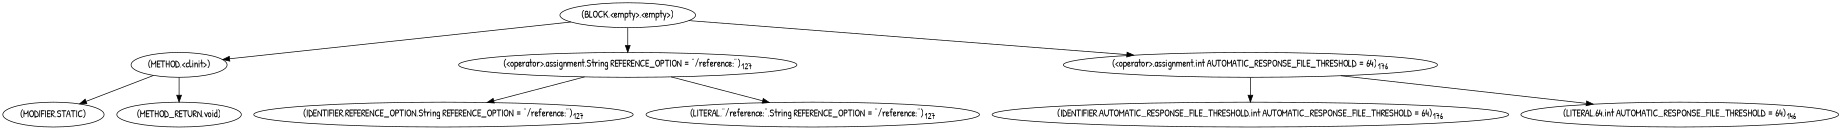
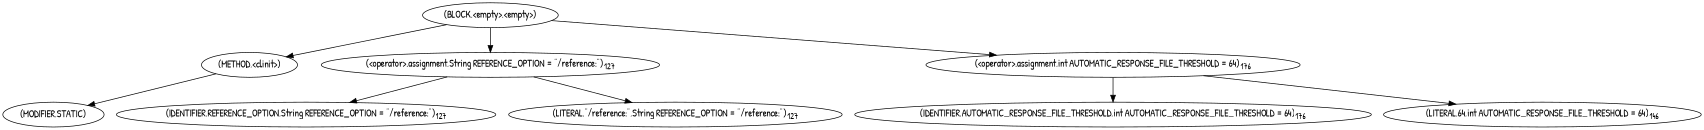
node "(METHOD_RETURN,void)": removed
